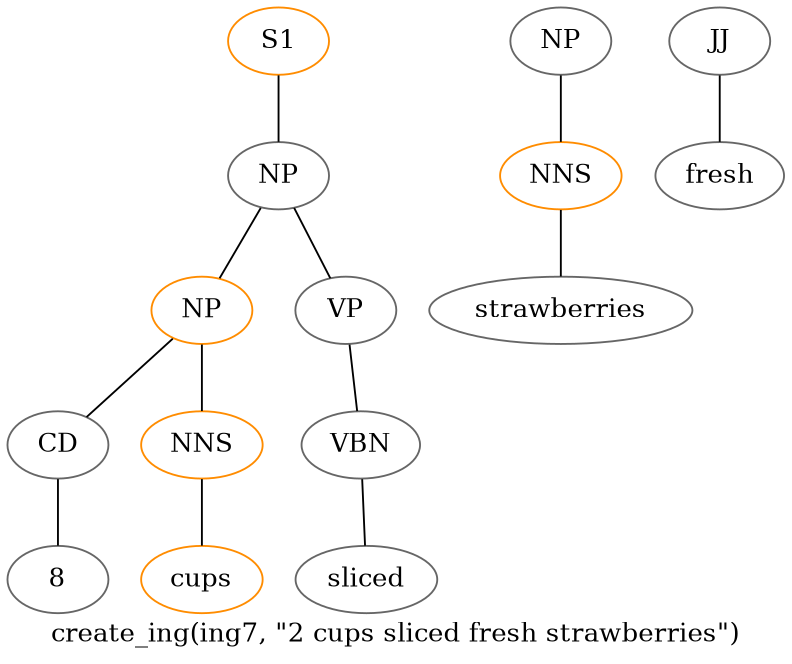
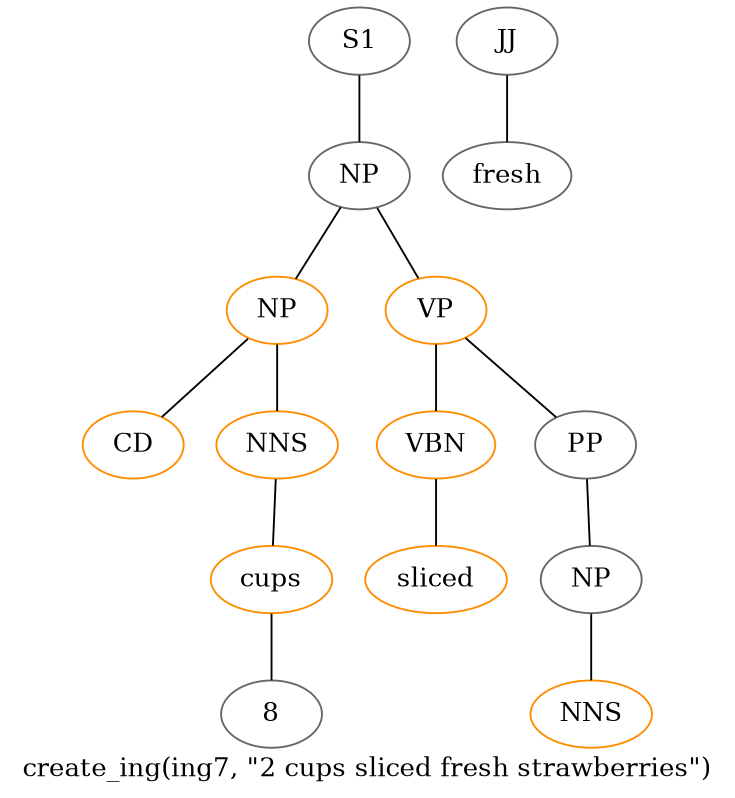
node "S1": color darkorange -> gray40
node "VP": color gray40 -> darkorange
node "strawberries": removed
node "CD": color gray40 -> darkorange
node "VBN": color gray40 -> darkorange
node "PP": added
edge "CD" -- "8": now "cups" -- "8"
node "sliced": color gray40 -> darkorange
